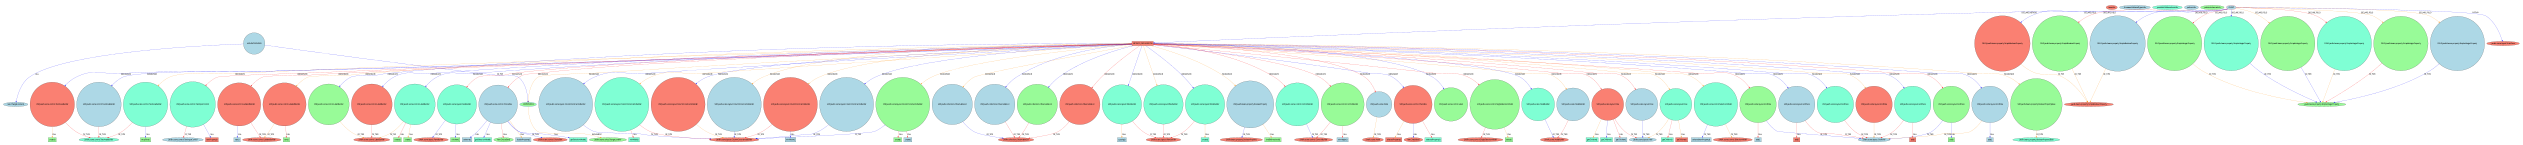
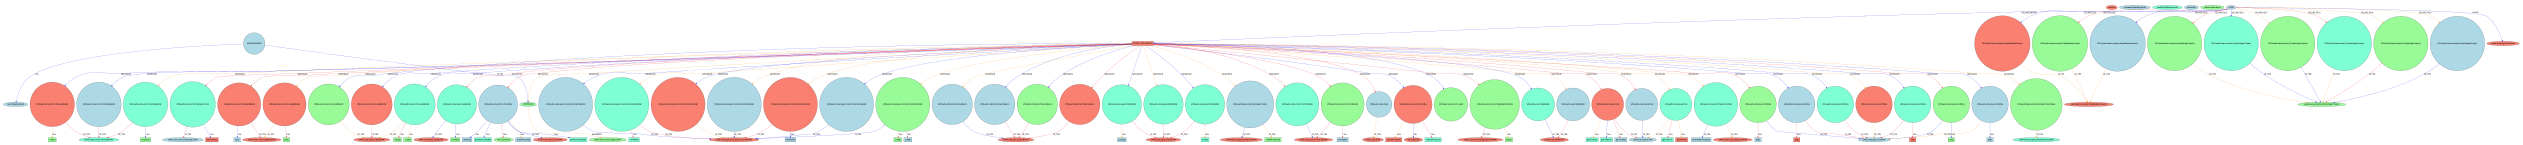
edge "VAR:javafx.beans.property.BooleanProperty" -> "bindBidirectional()": label "CALL" -> "OF_TYPE"
